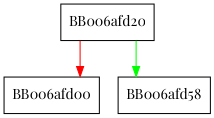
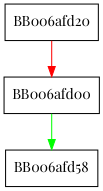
edge "BB006afd20" -> "BB006afd58": now "BB006afd00" -> "BB006afd58"
